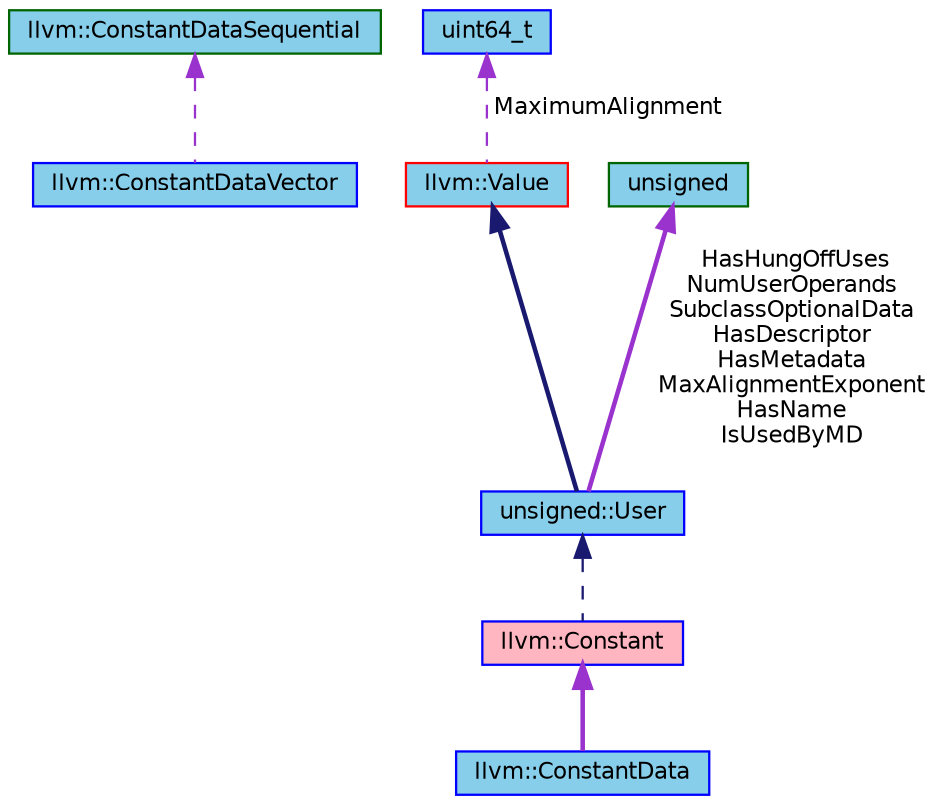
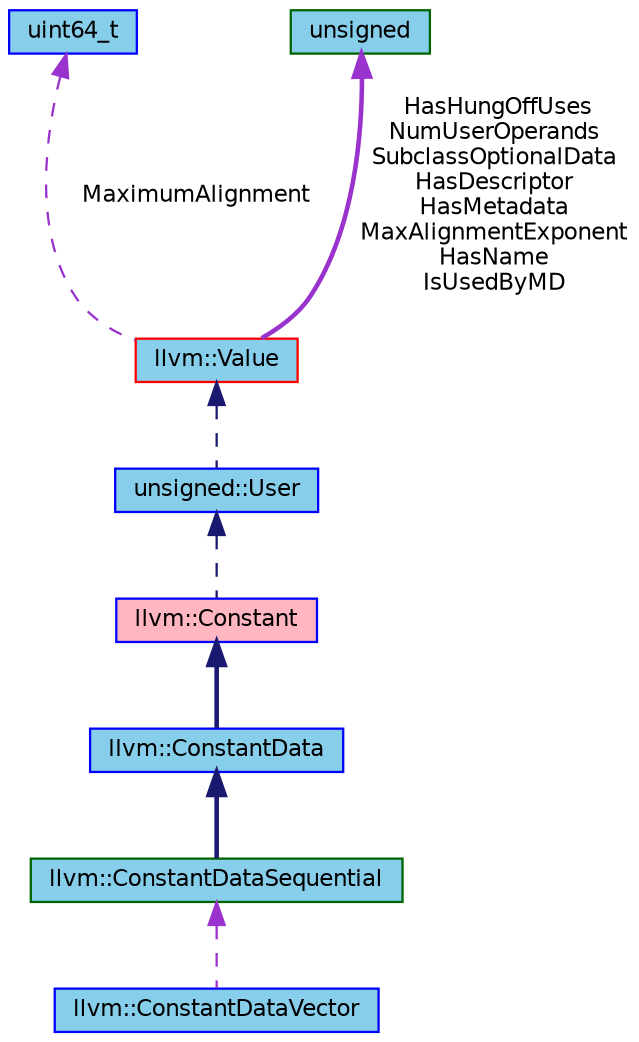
edge "unsigned::User" -> "llvm::Value": style bold -> dashed
edge "unsigned::User" -> "unsigned": now "llvm::Value" -> "unsigned"
edge "llvm::ConstantData" -> "llvm::Constant": color darkorchid3 -> midnightblue
edge "llvm::ConstantDataSequential" -> "llvm::ConstantData": added
